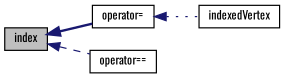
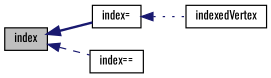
node "operator=": label "operator=" -> "index="
node "operator==": label "operator==" -> "index=="
